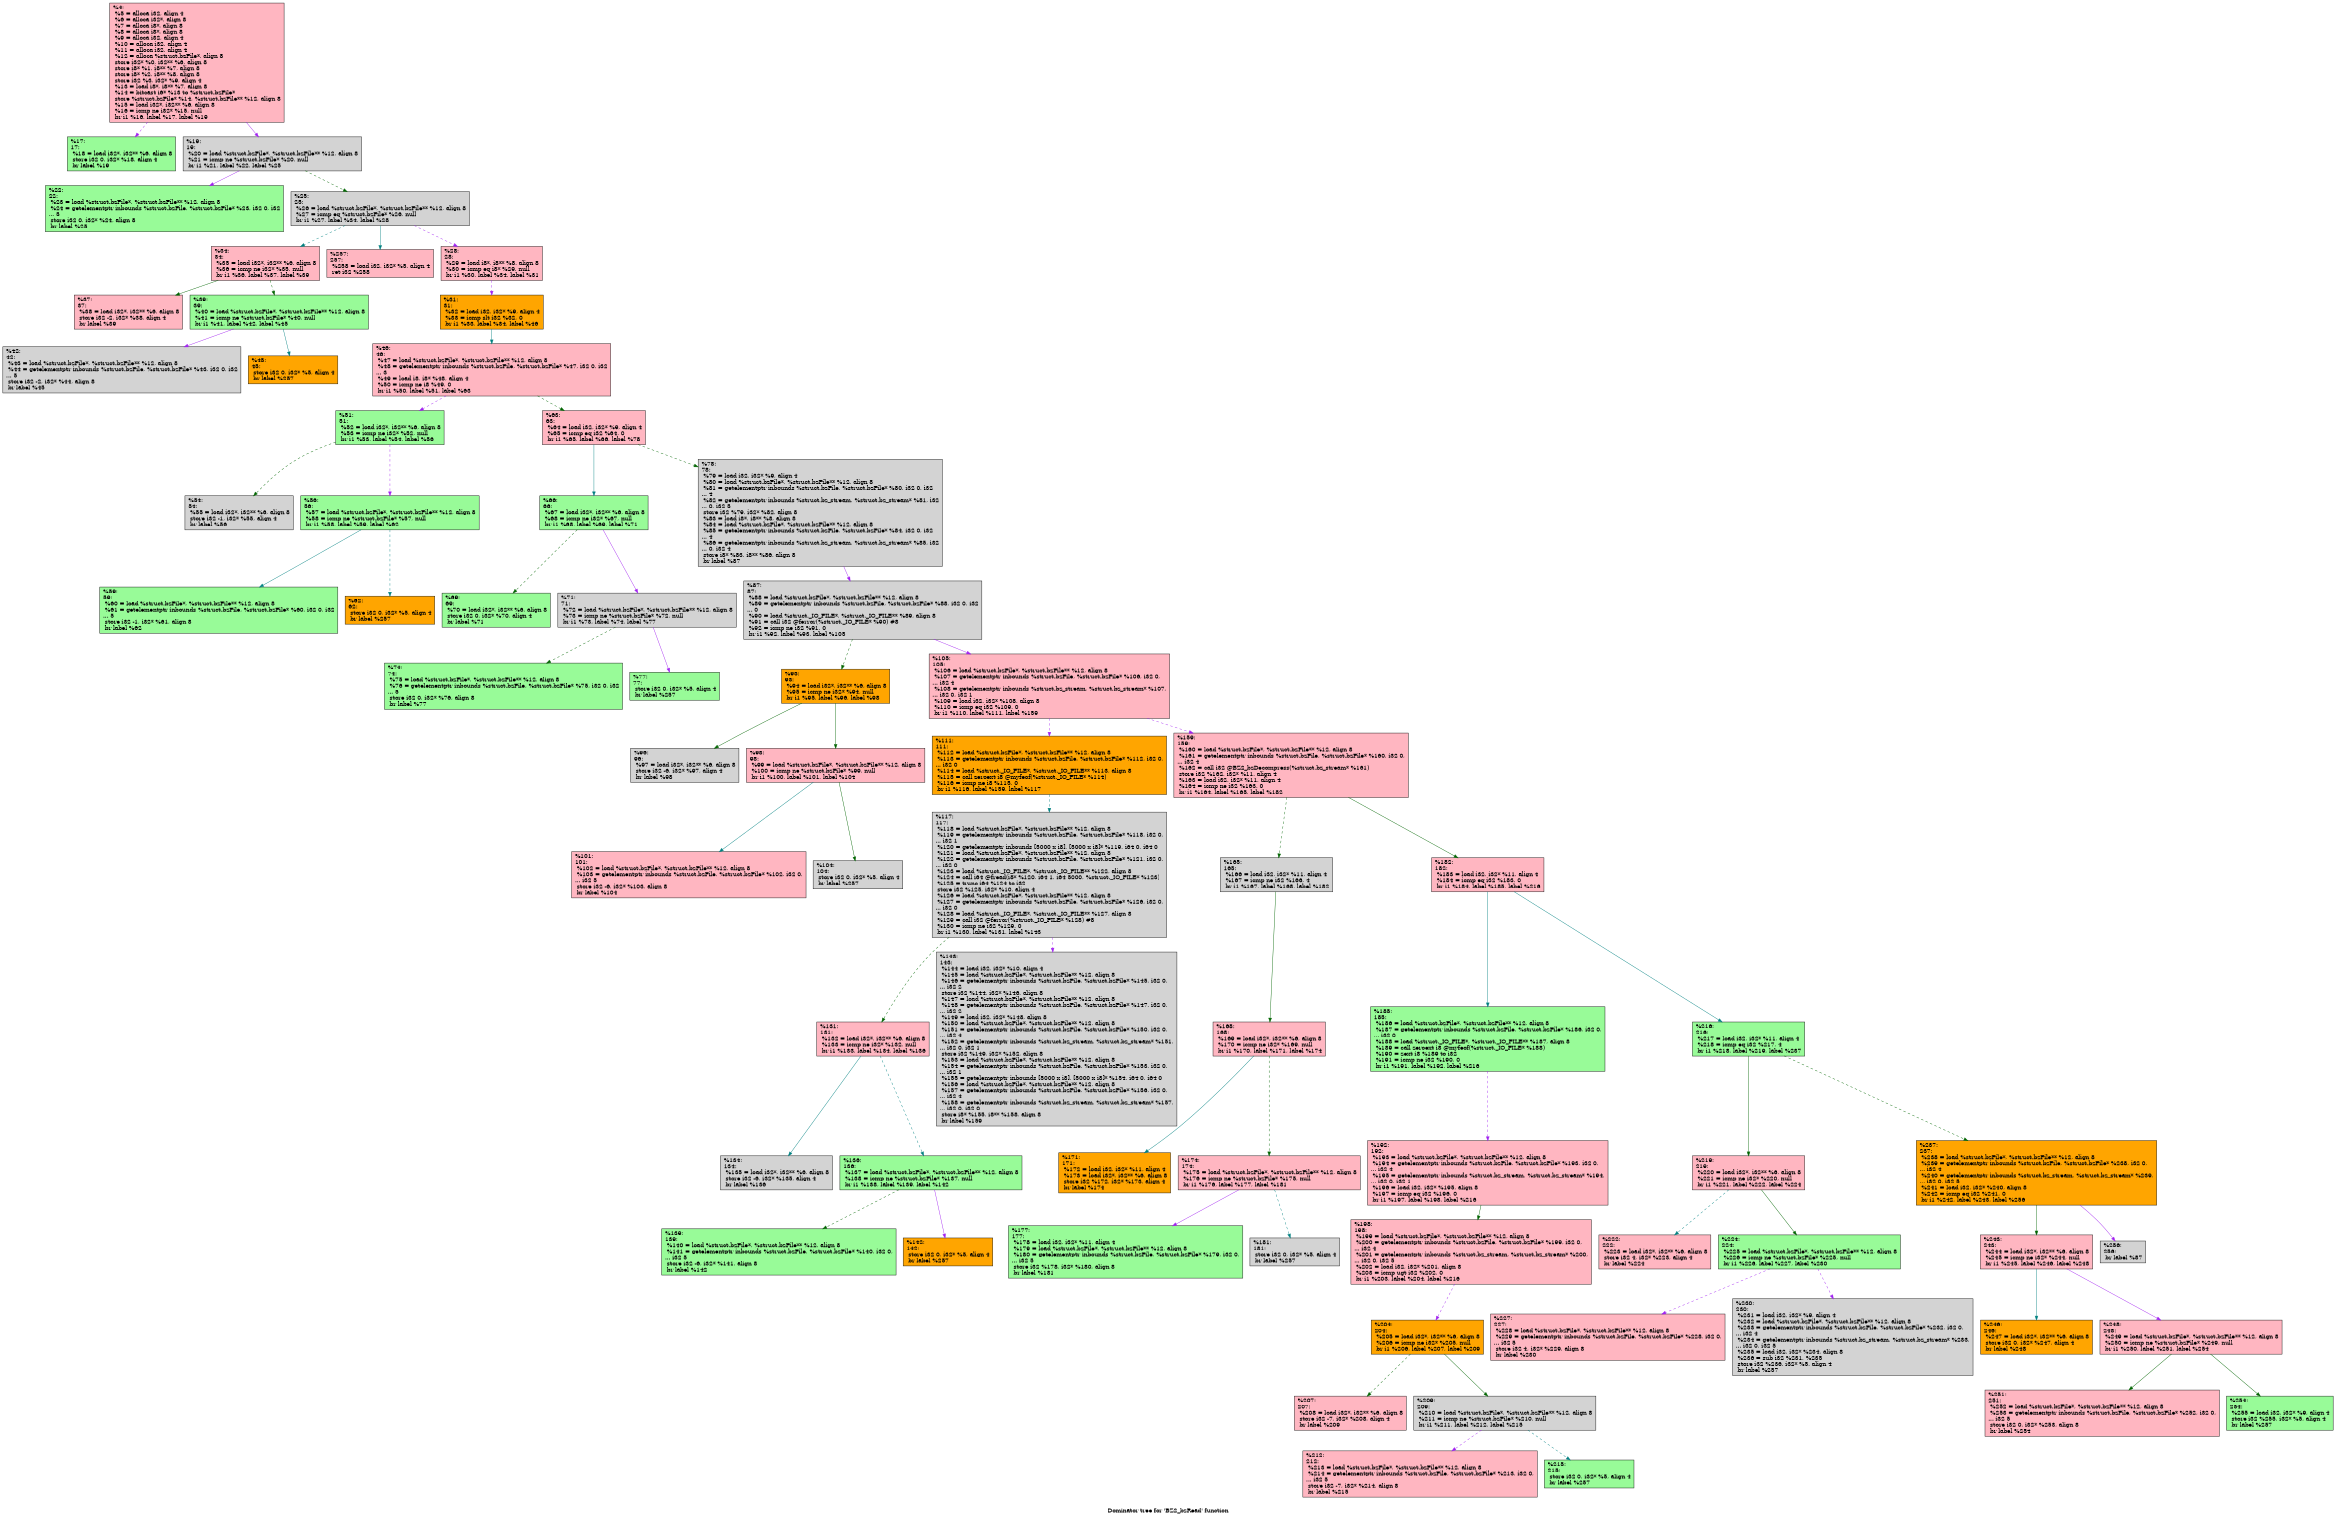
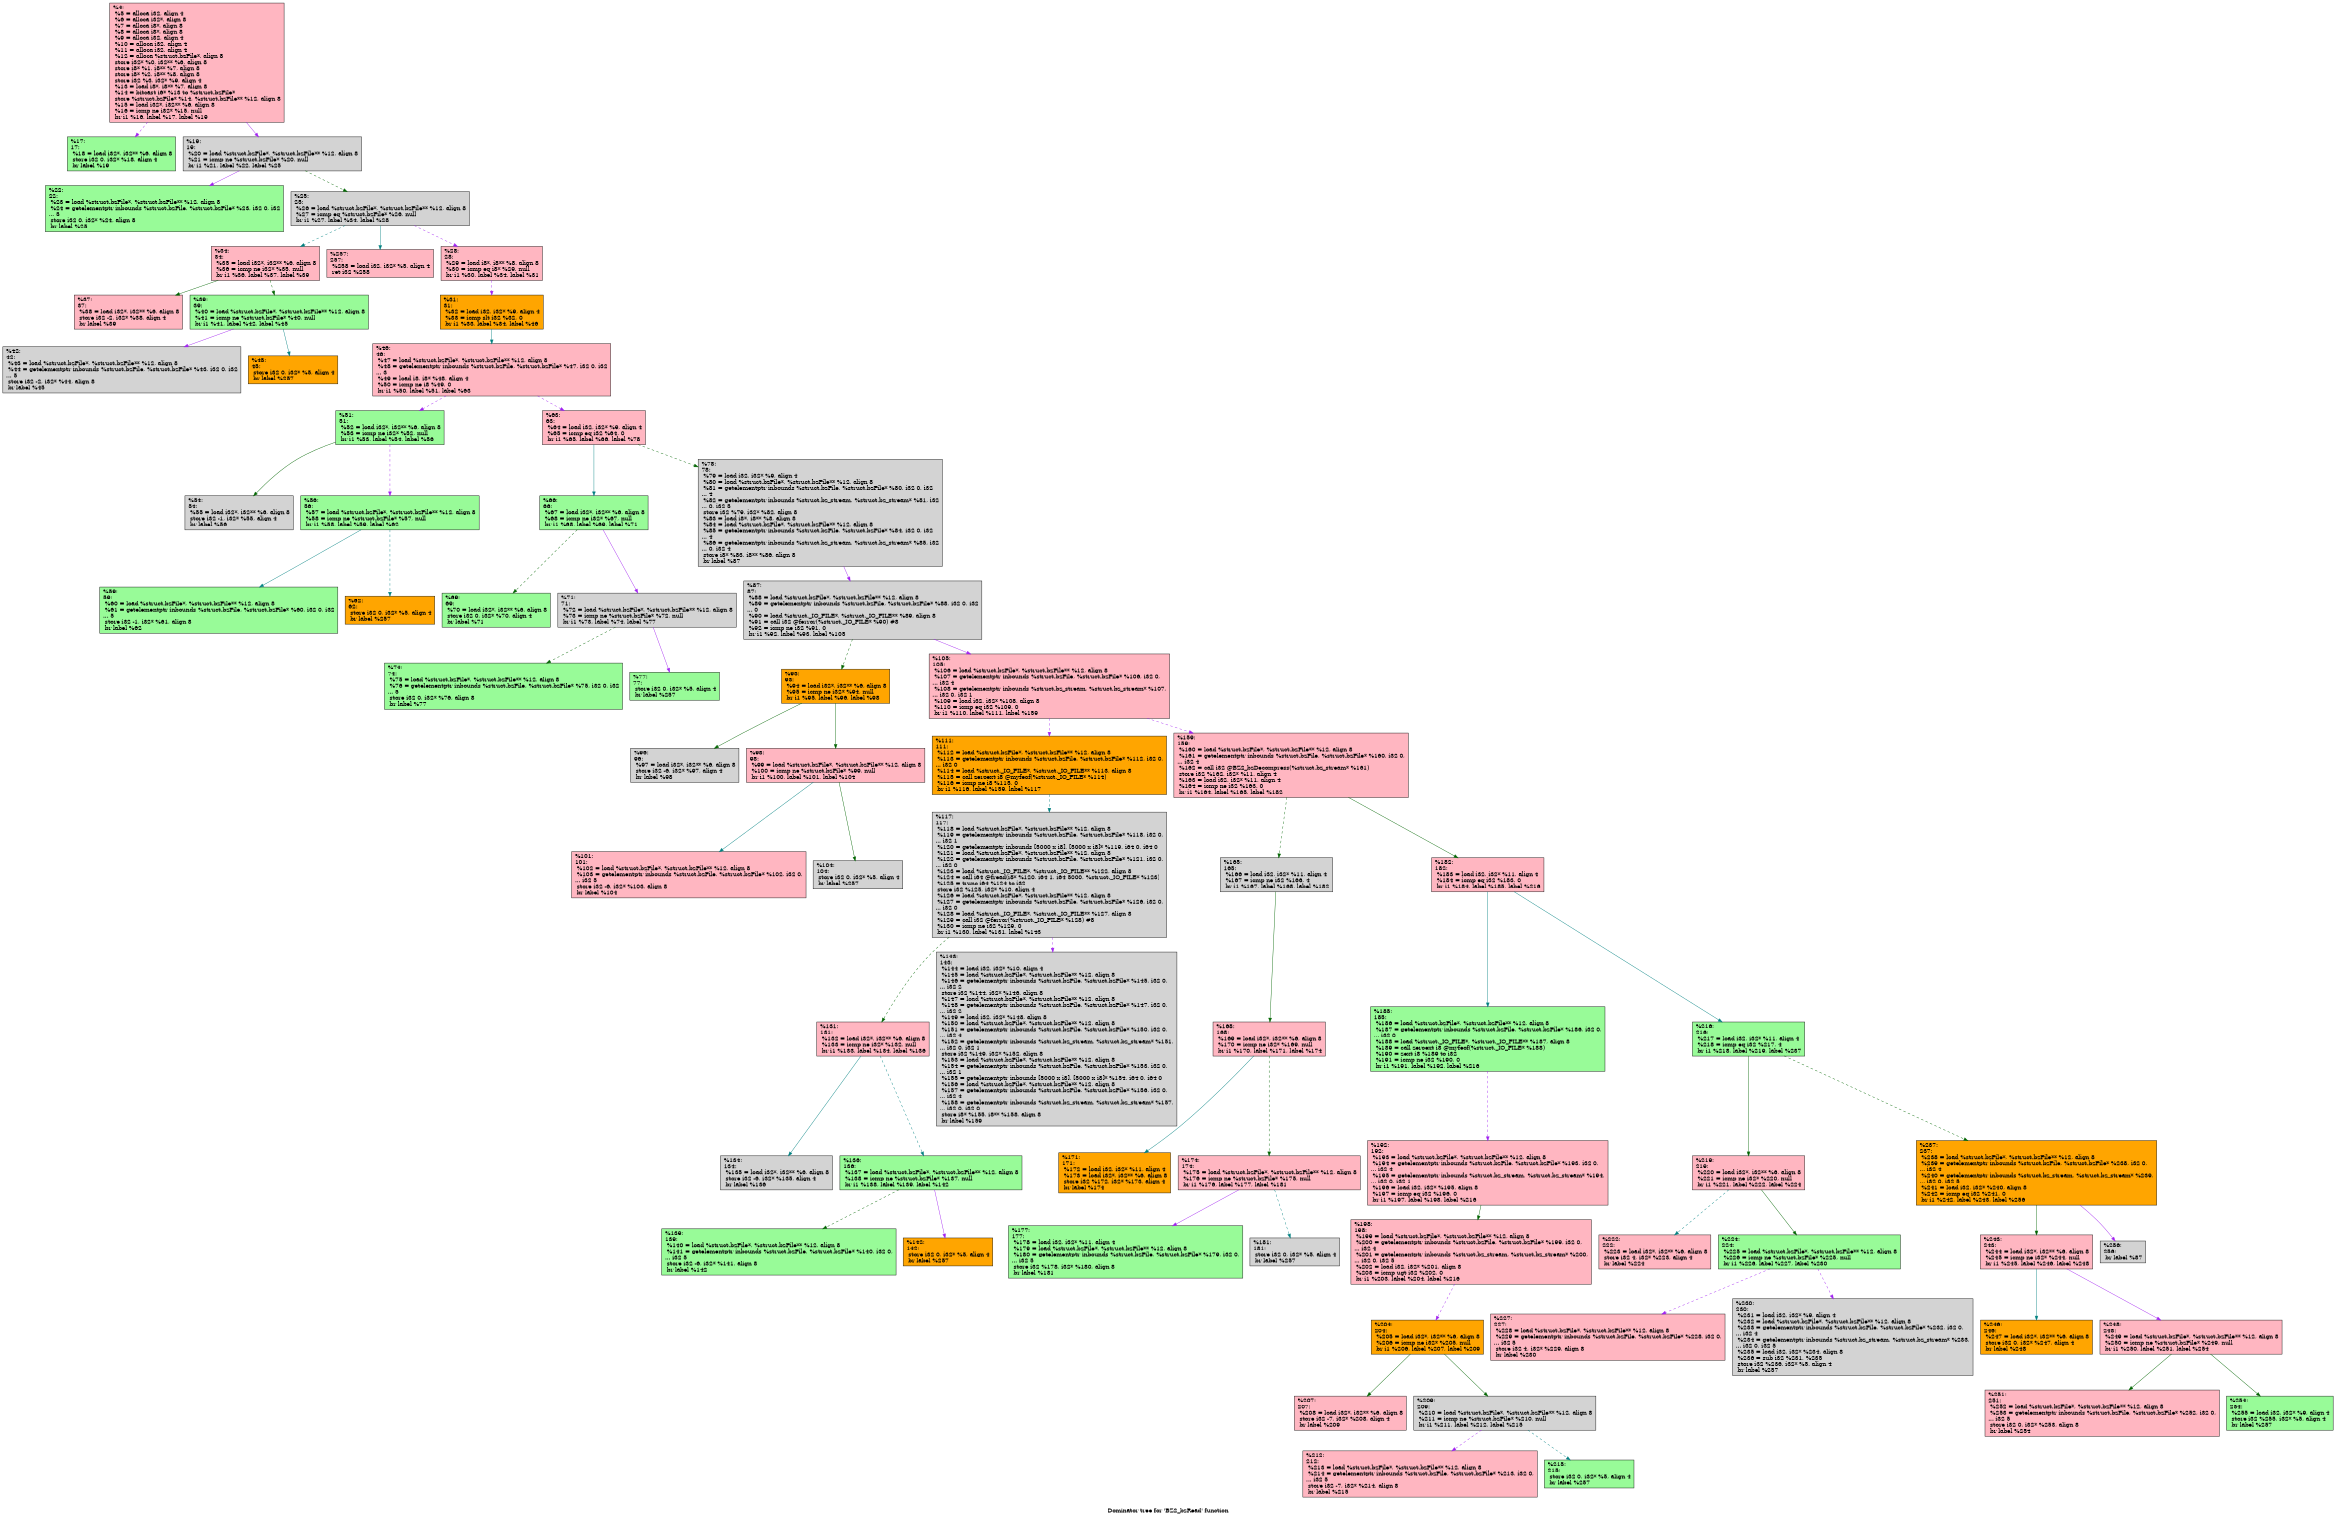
edge "%46:" -> "%63:": color darkgreen -> purple
edge "%51:" -> "%54:": style dashed -> solid
edge "%204:" -> "%207:": style dashed -> solid
